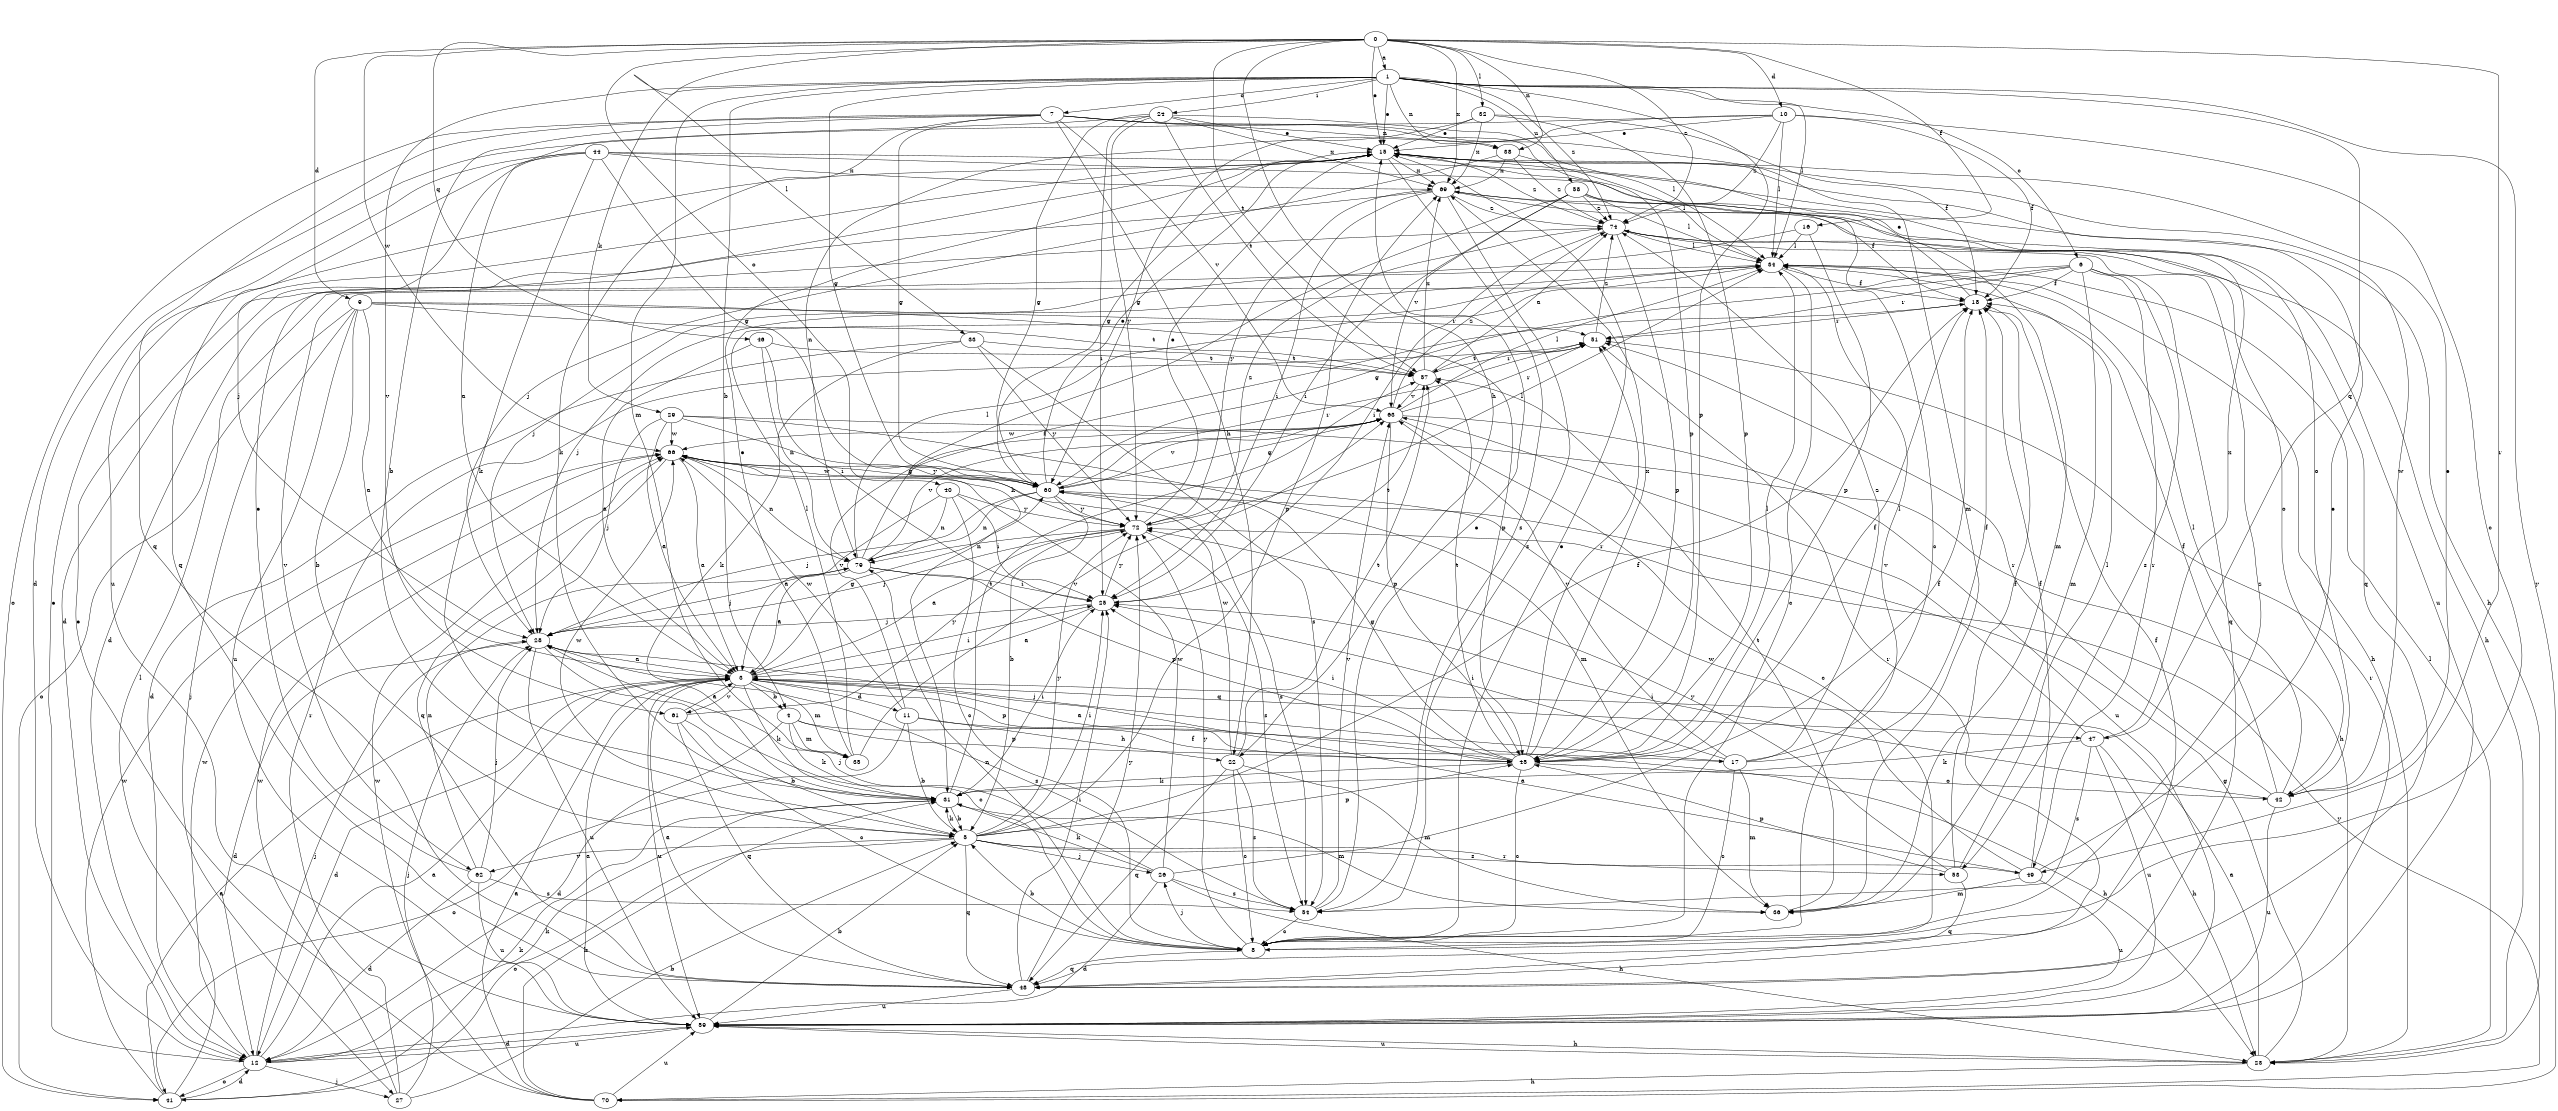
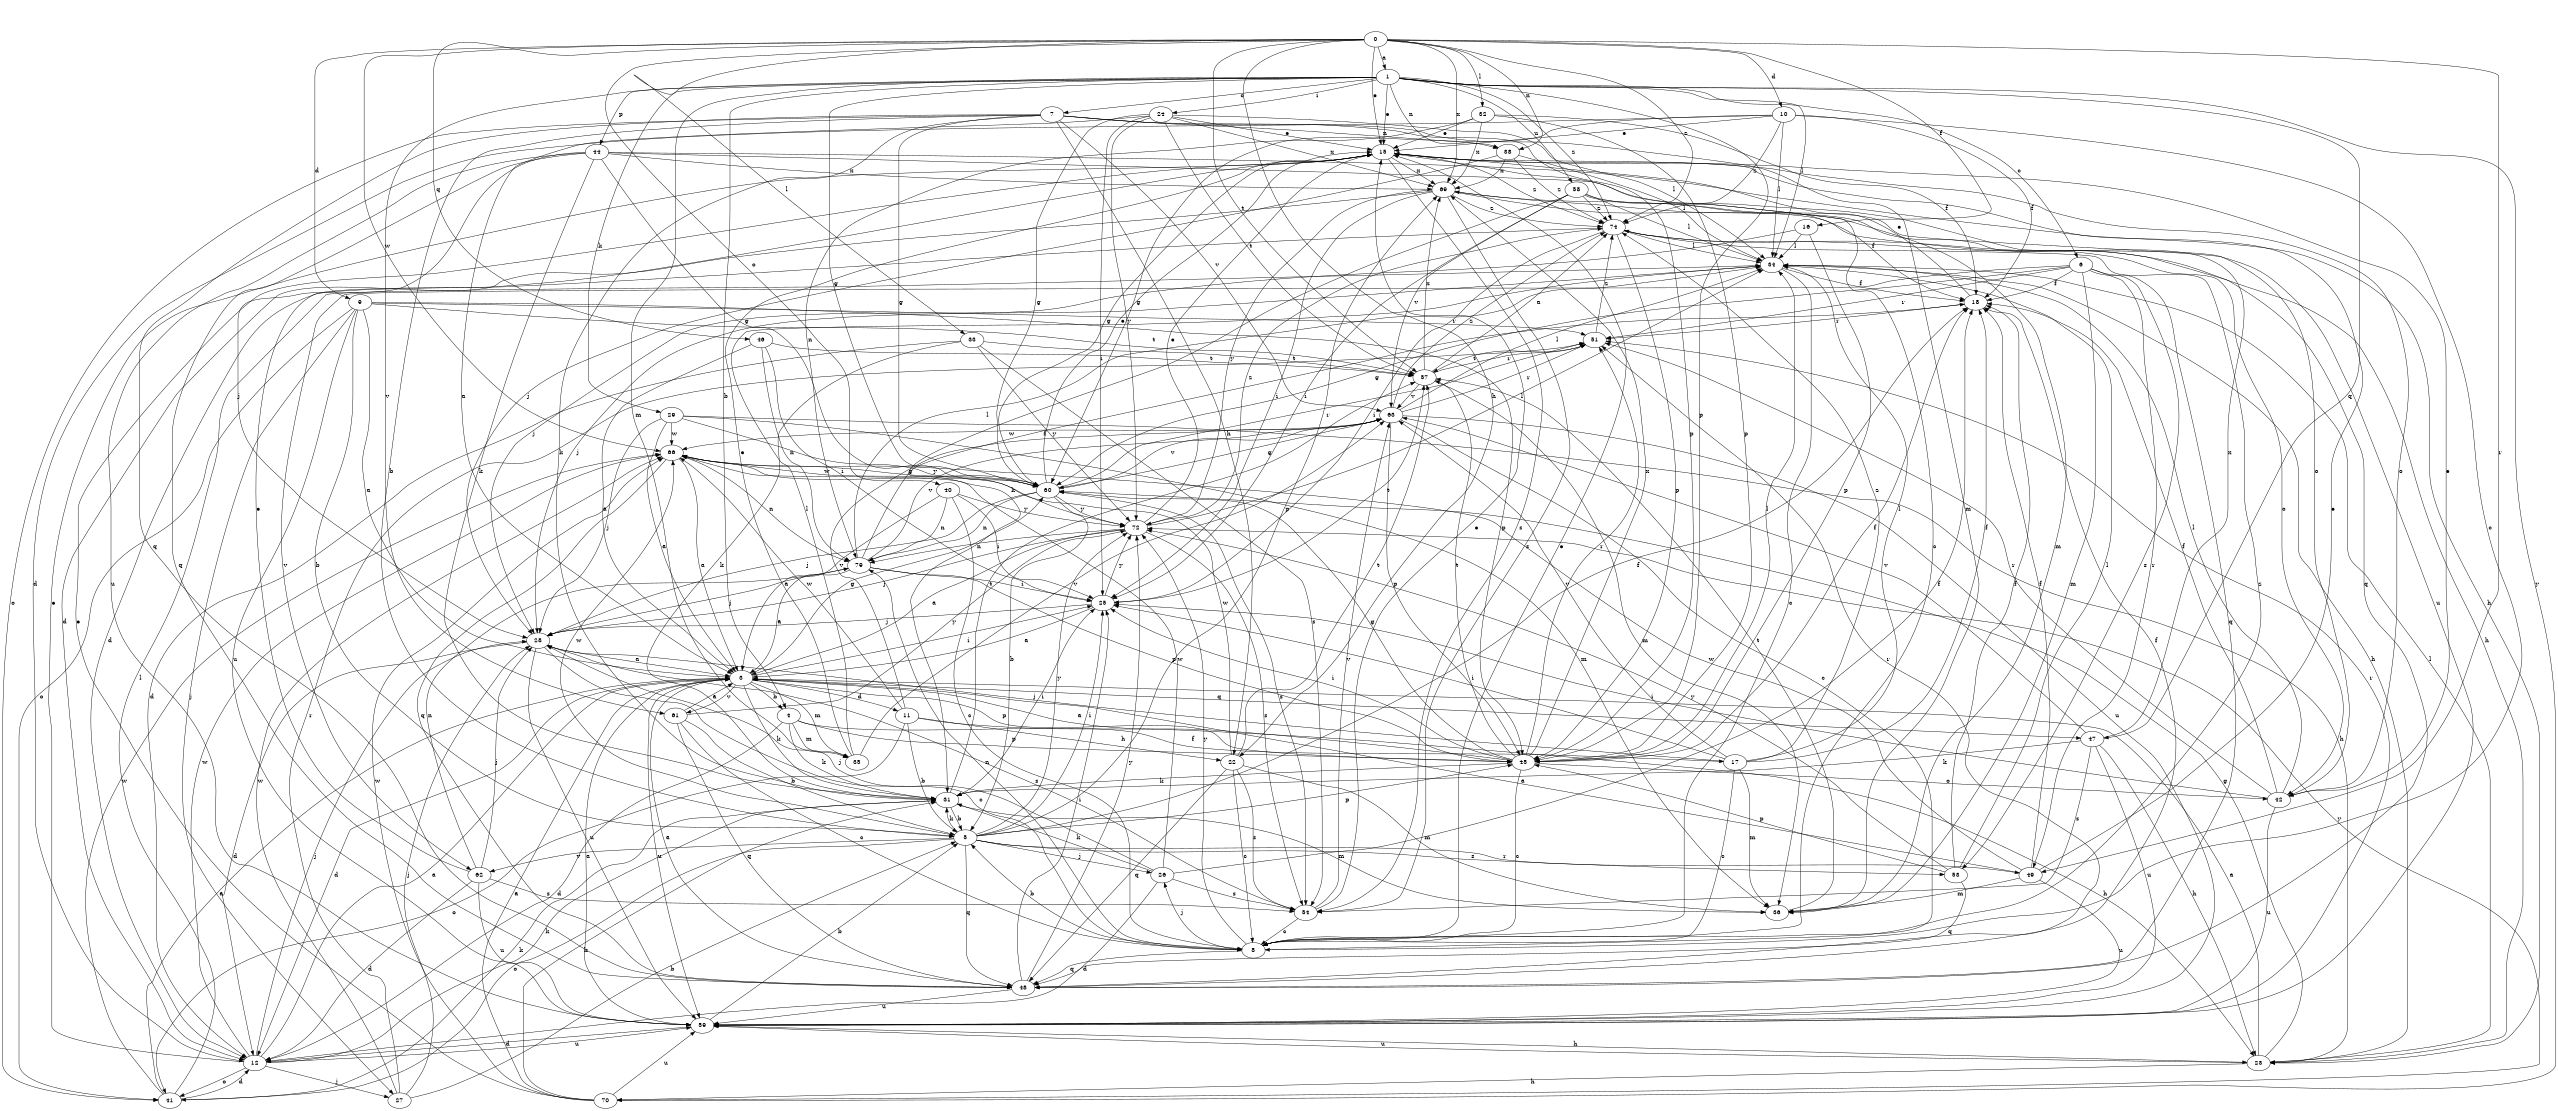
edge "1" -> "44": added, label "p"
edge "15" -> "42": label "w" -> "o"
edge "57" -> "36": added, label "m"
edge "26" -> "23": removed, label "h"
